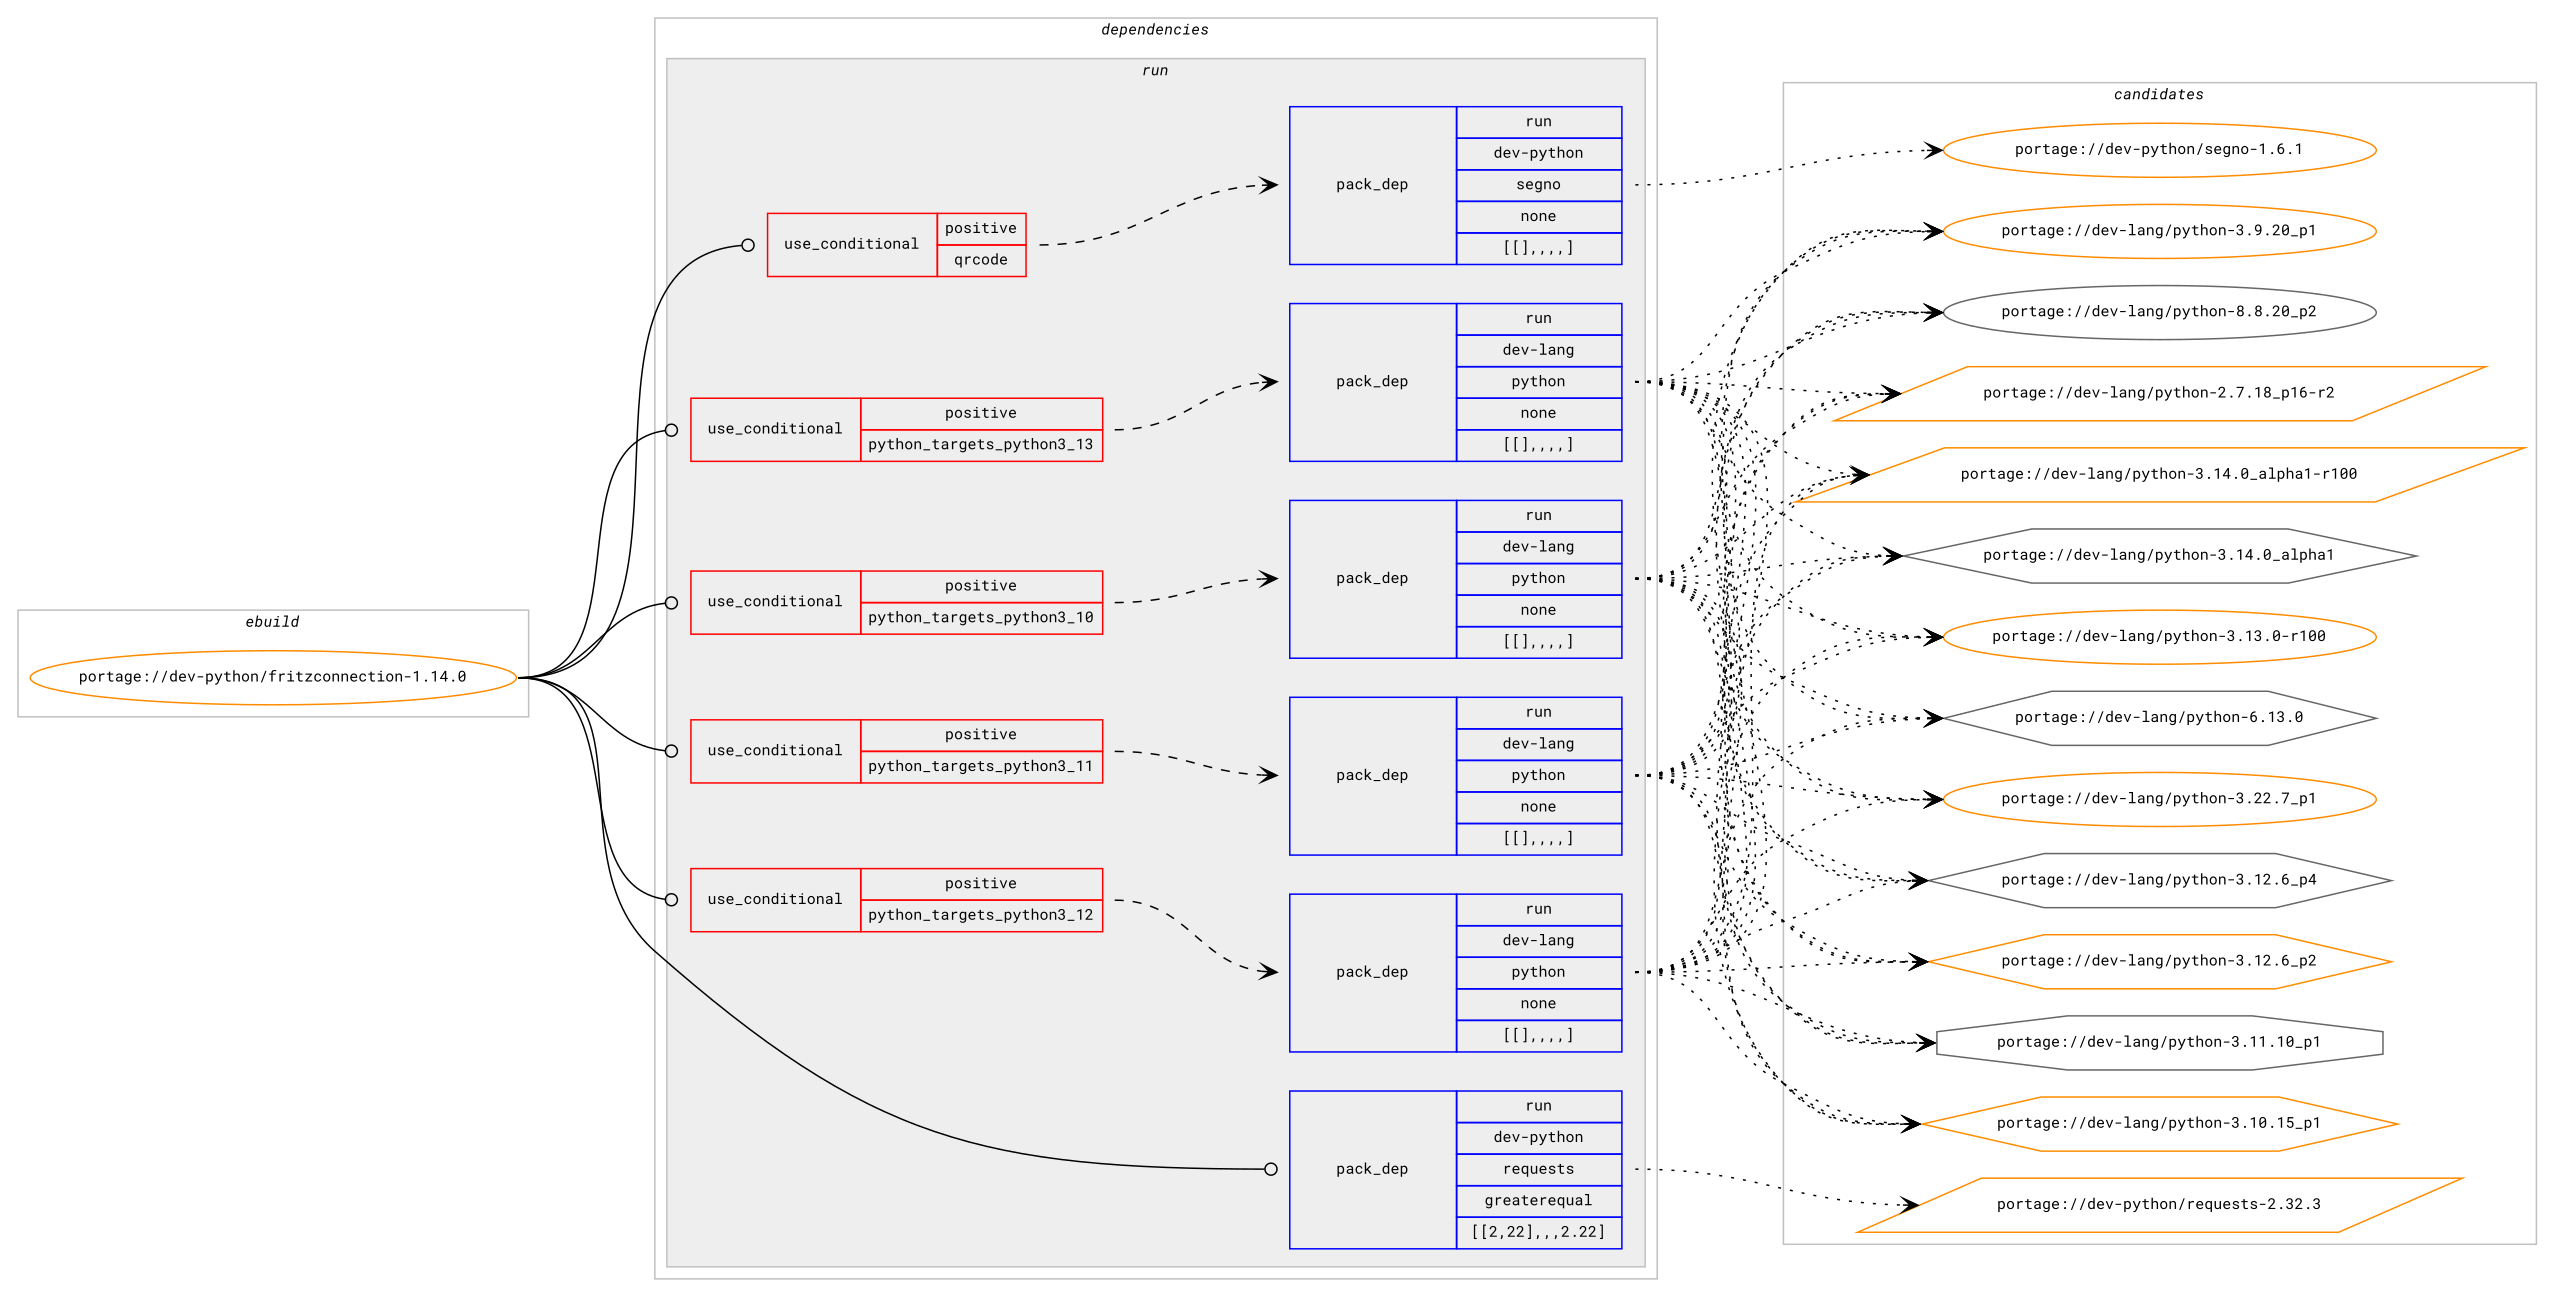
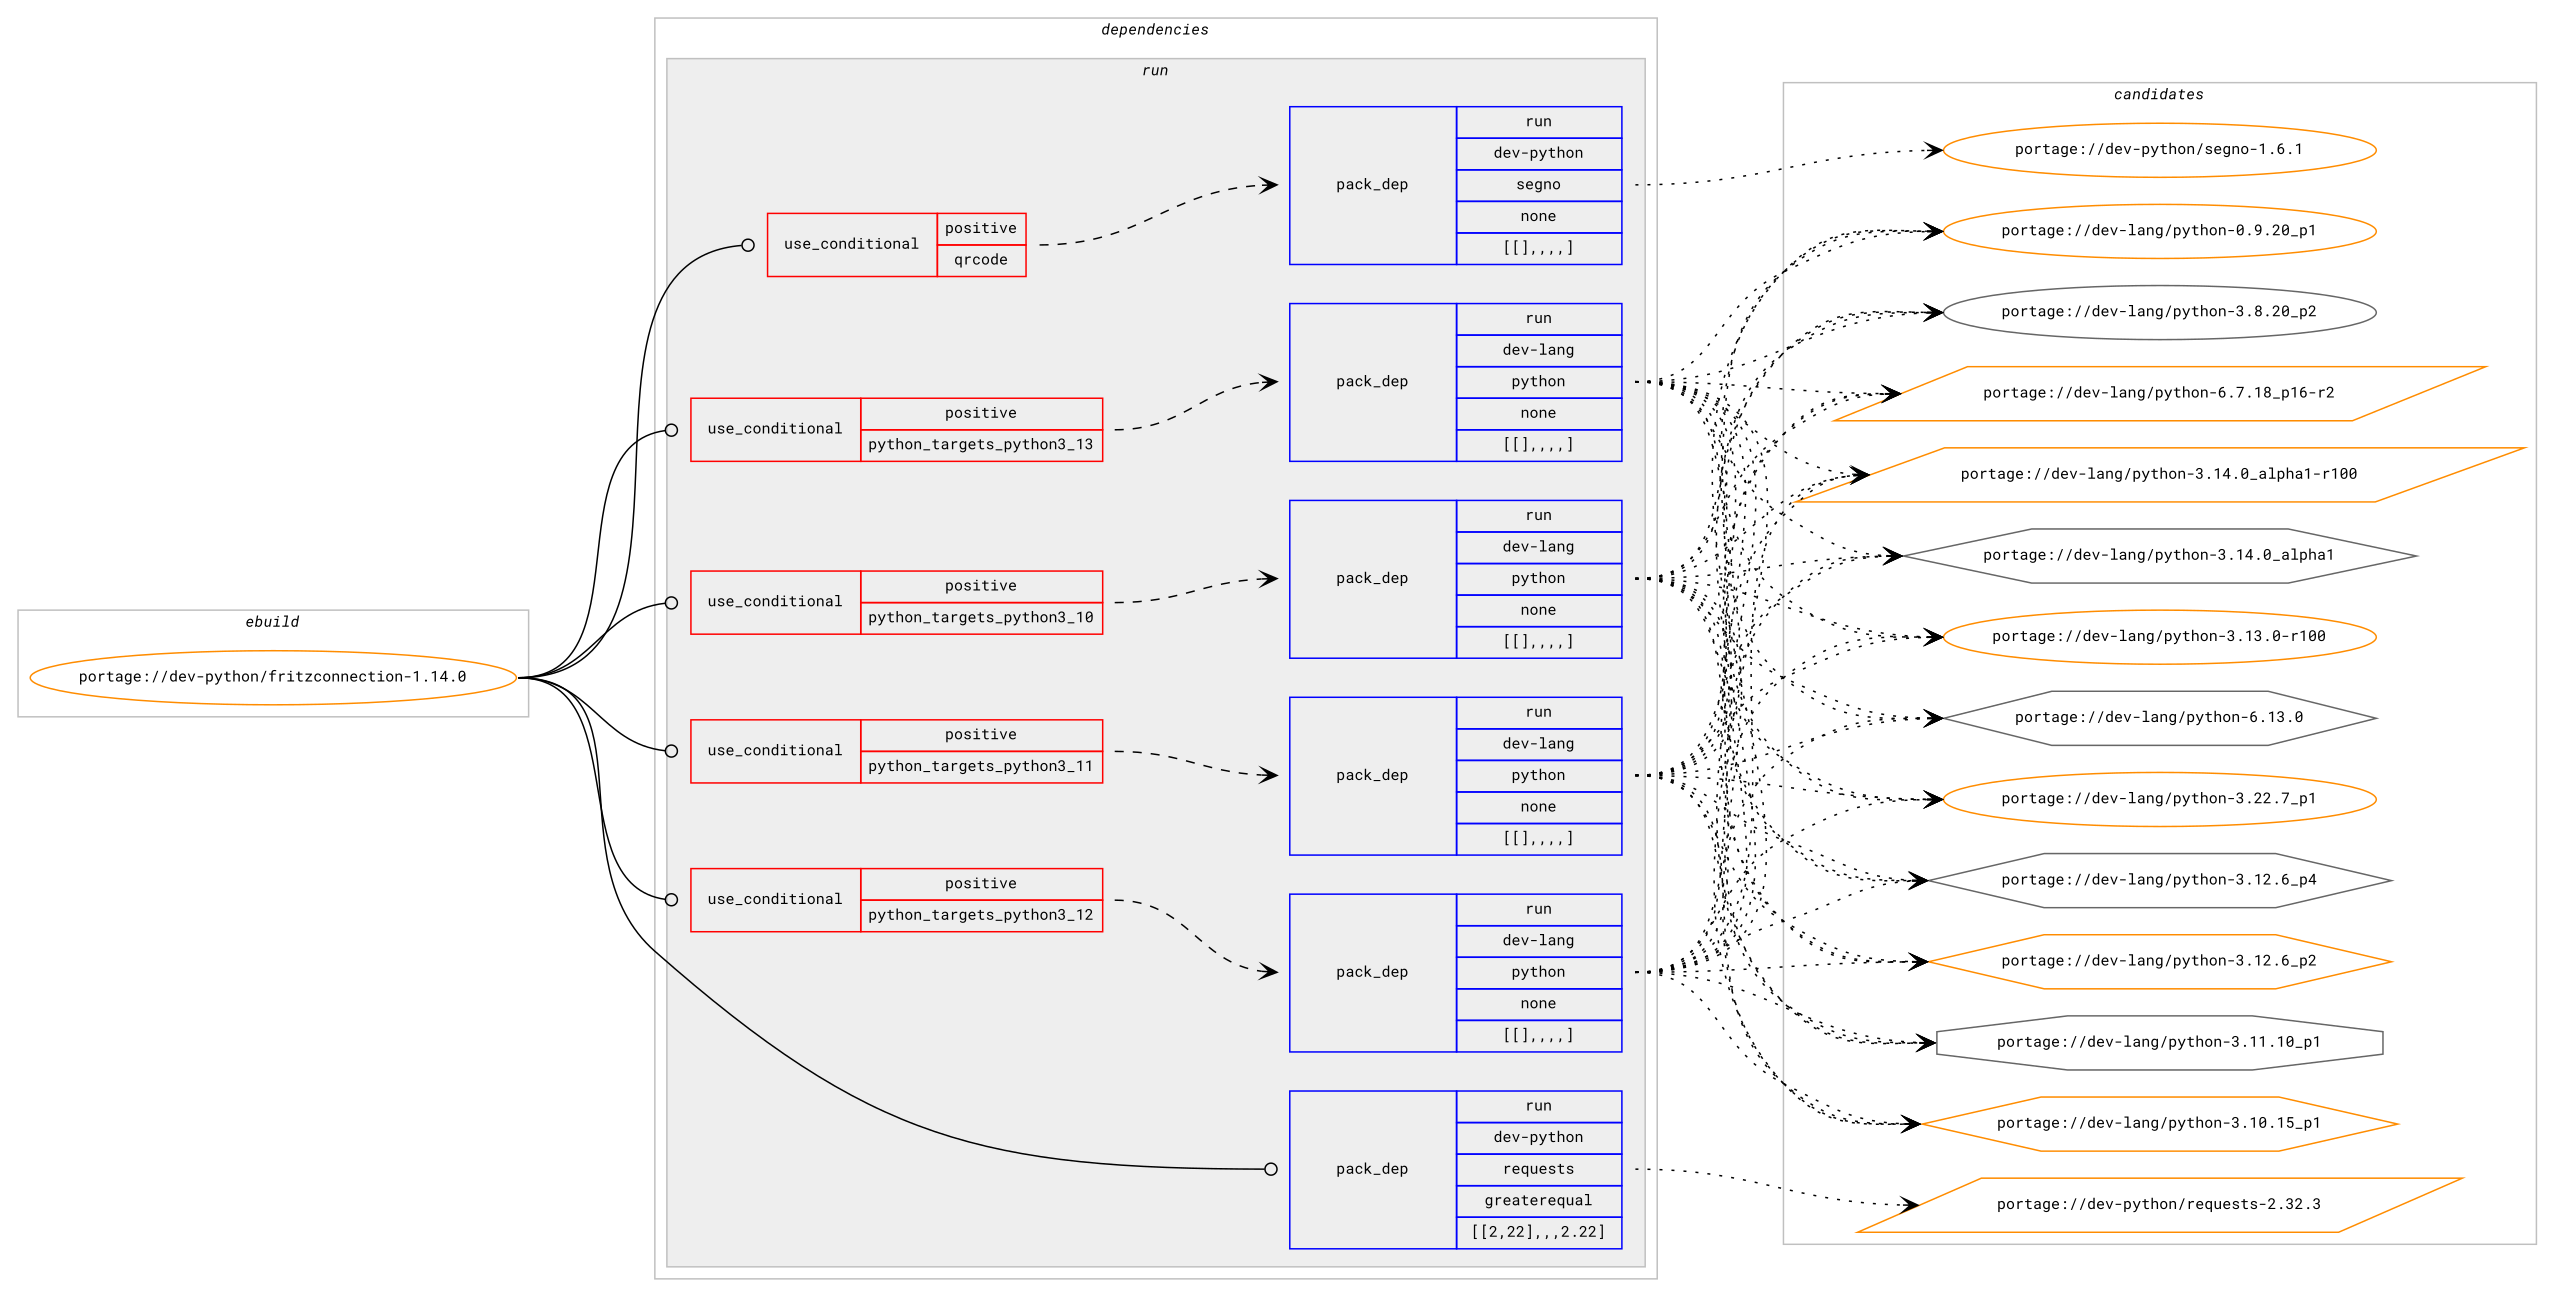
node "portage://dev-lang/python-3.9.20_p1": label "portage://dev-lang/python-3.9.20_p1" -> "portage://dev-lang/python-0.9.20_p1"
node "portage://dev-lang/python-8.8.20_p2": label "portage://dev-lang/python-8.8.20_p2" -> "portage://dev-lang/python-3.8.20_p2"
node "portage://dev-lang/python-2.7.18_p16-r2": label "portage://dev-lang/python-2.7.18_p16-r2" -> "portage://dev-lang/python-6.7.18_p16-r2"
